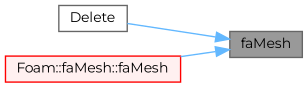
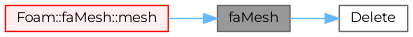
edge "Delete" -> "faMesh": reversed
node "Foam::faMesh::faMesh": label "Foam::faMesh::faMesh" -> "Foam::faMesh::mesh"
